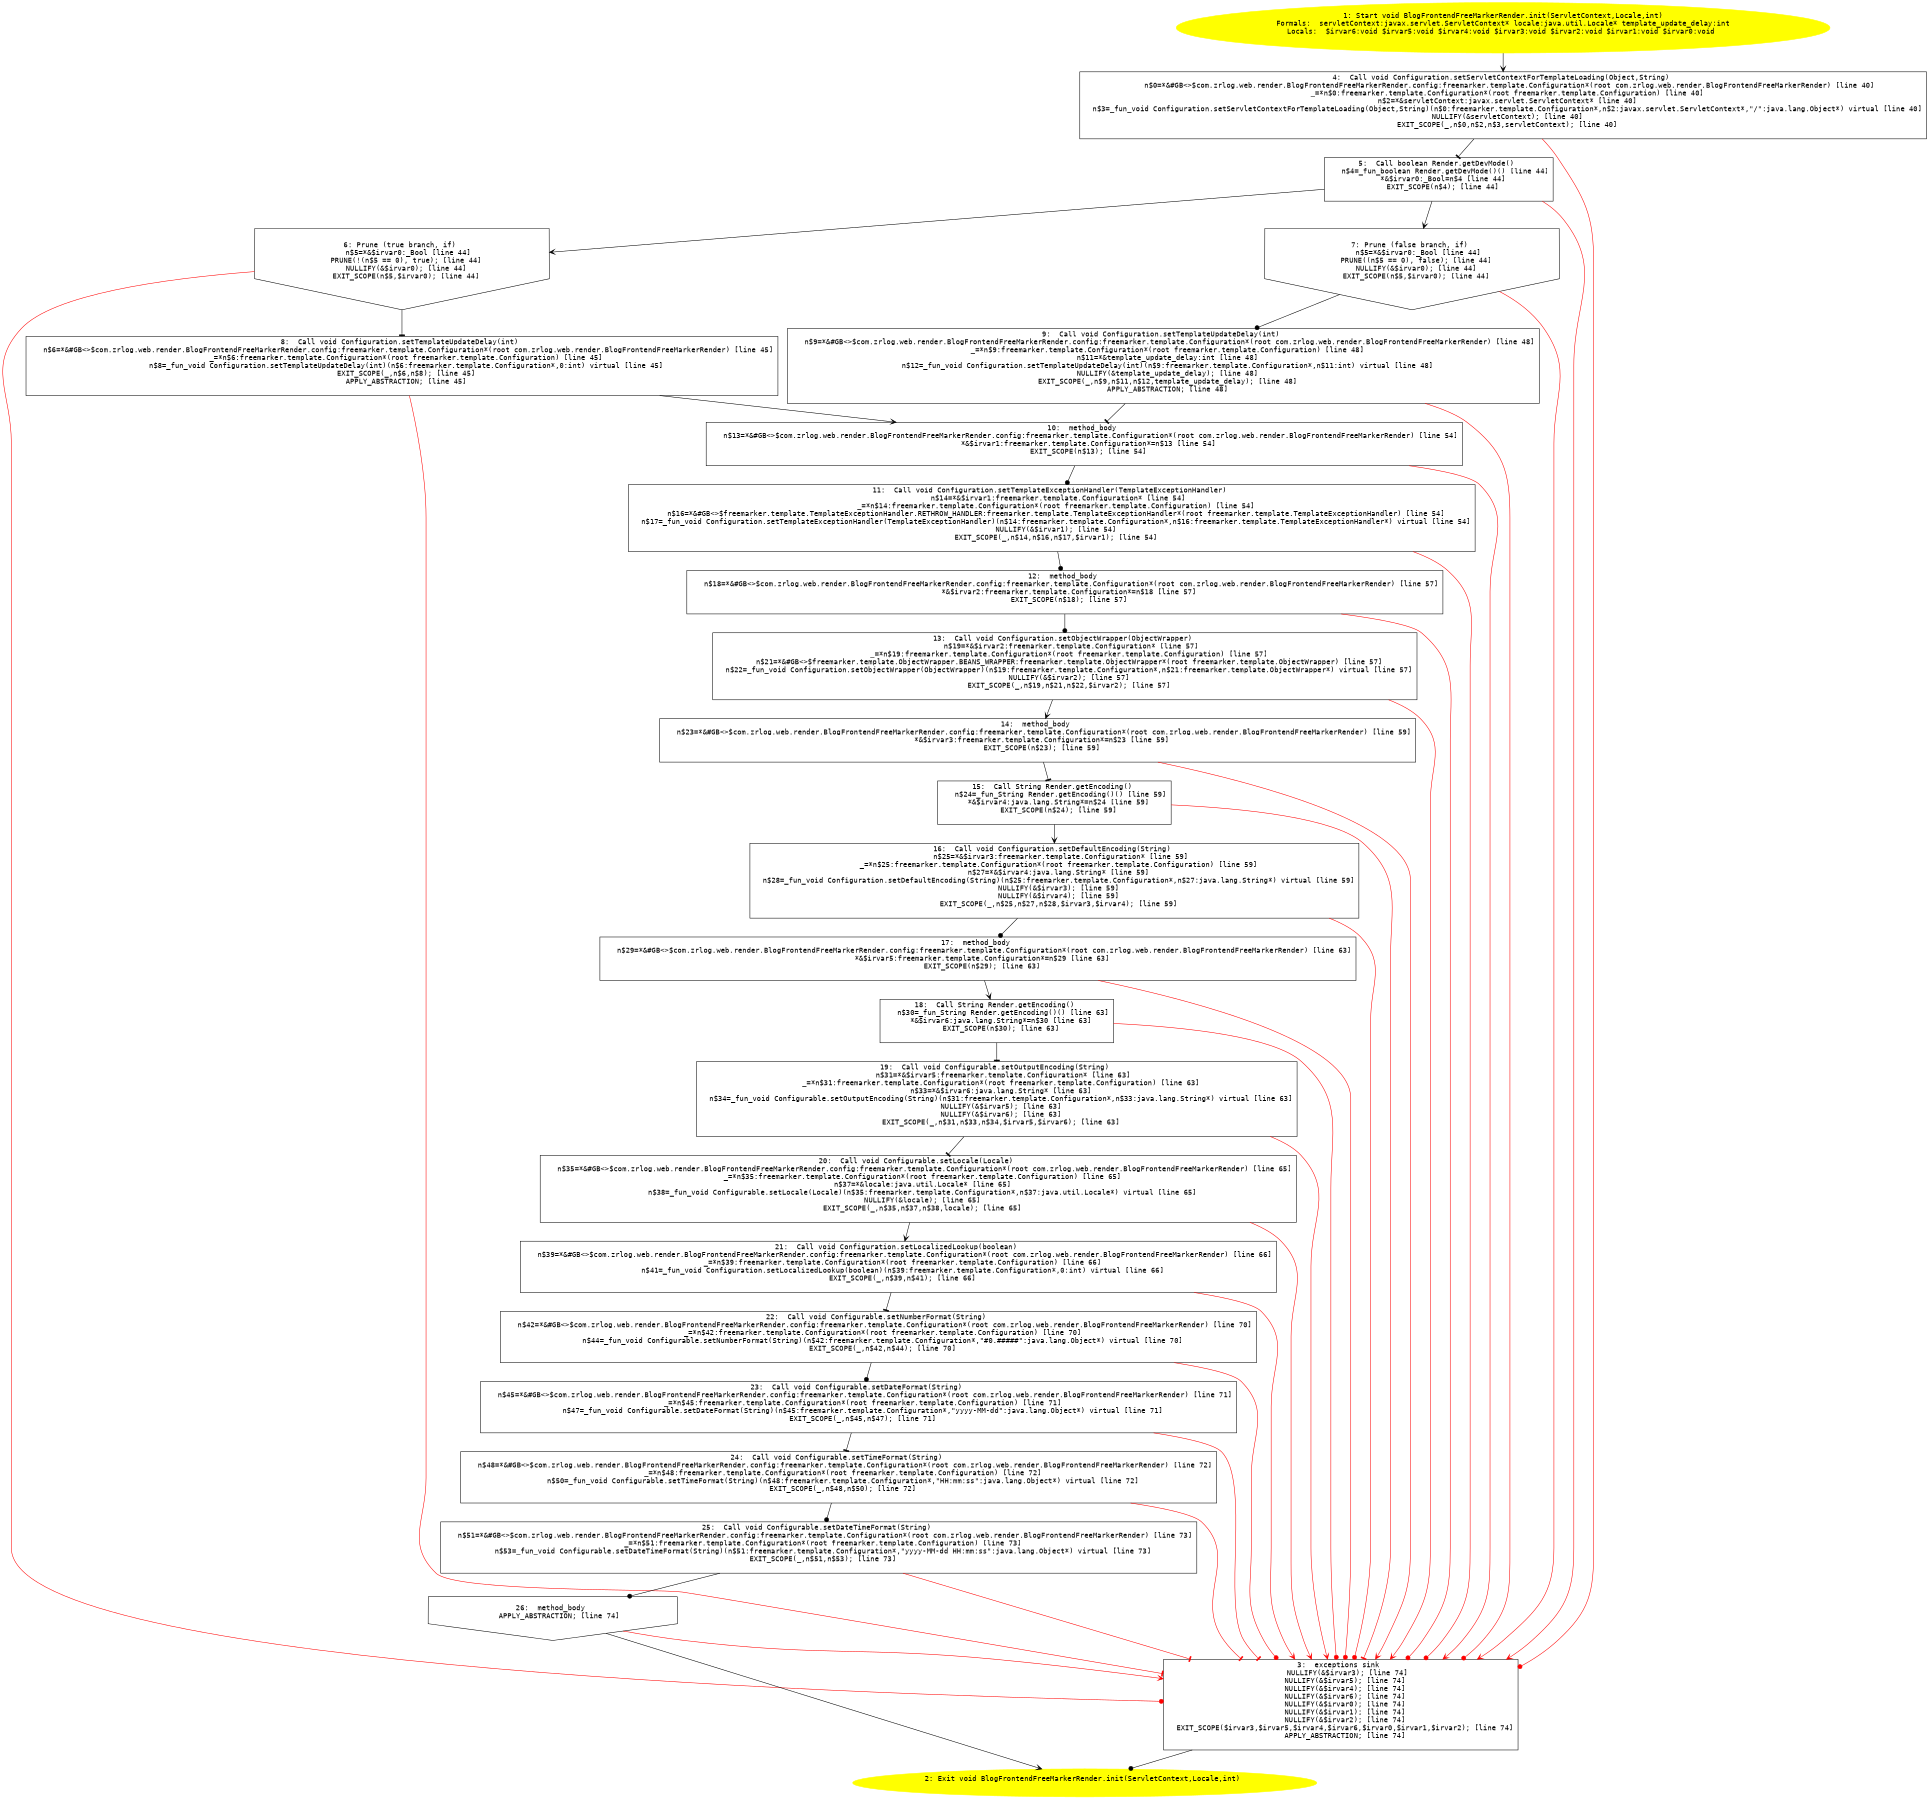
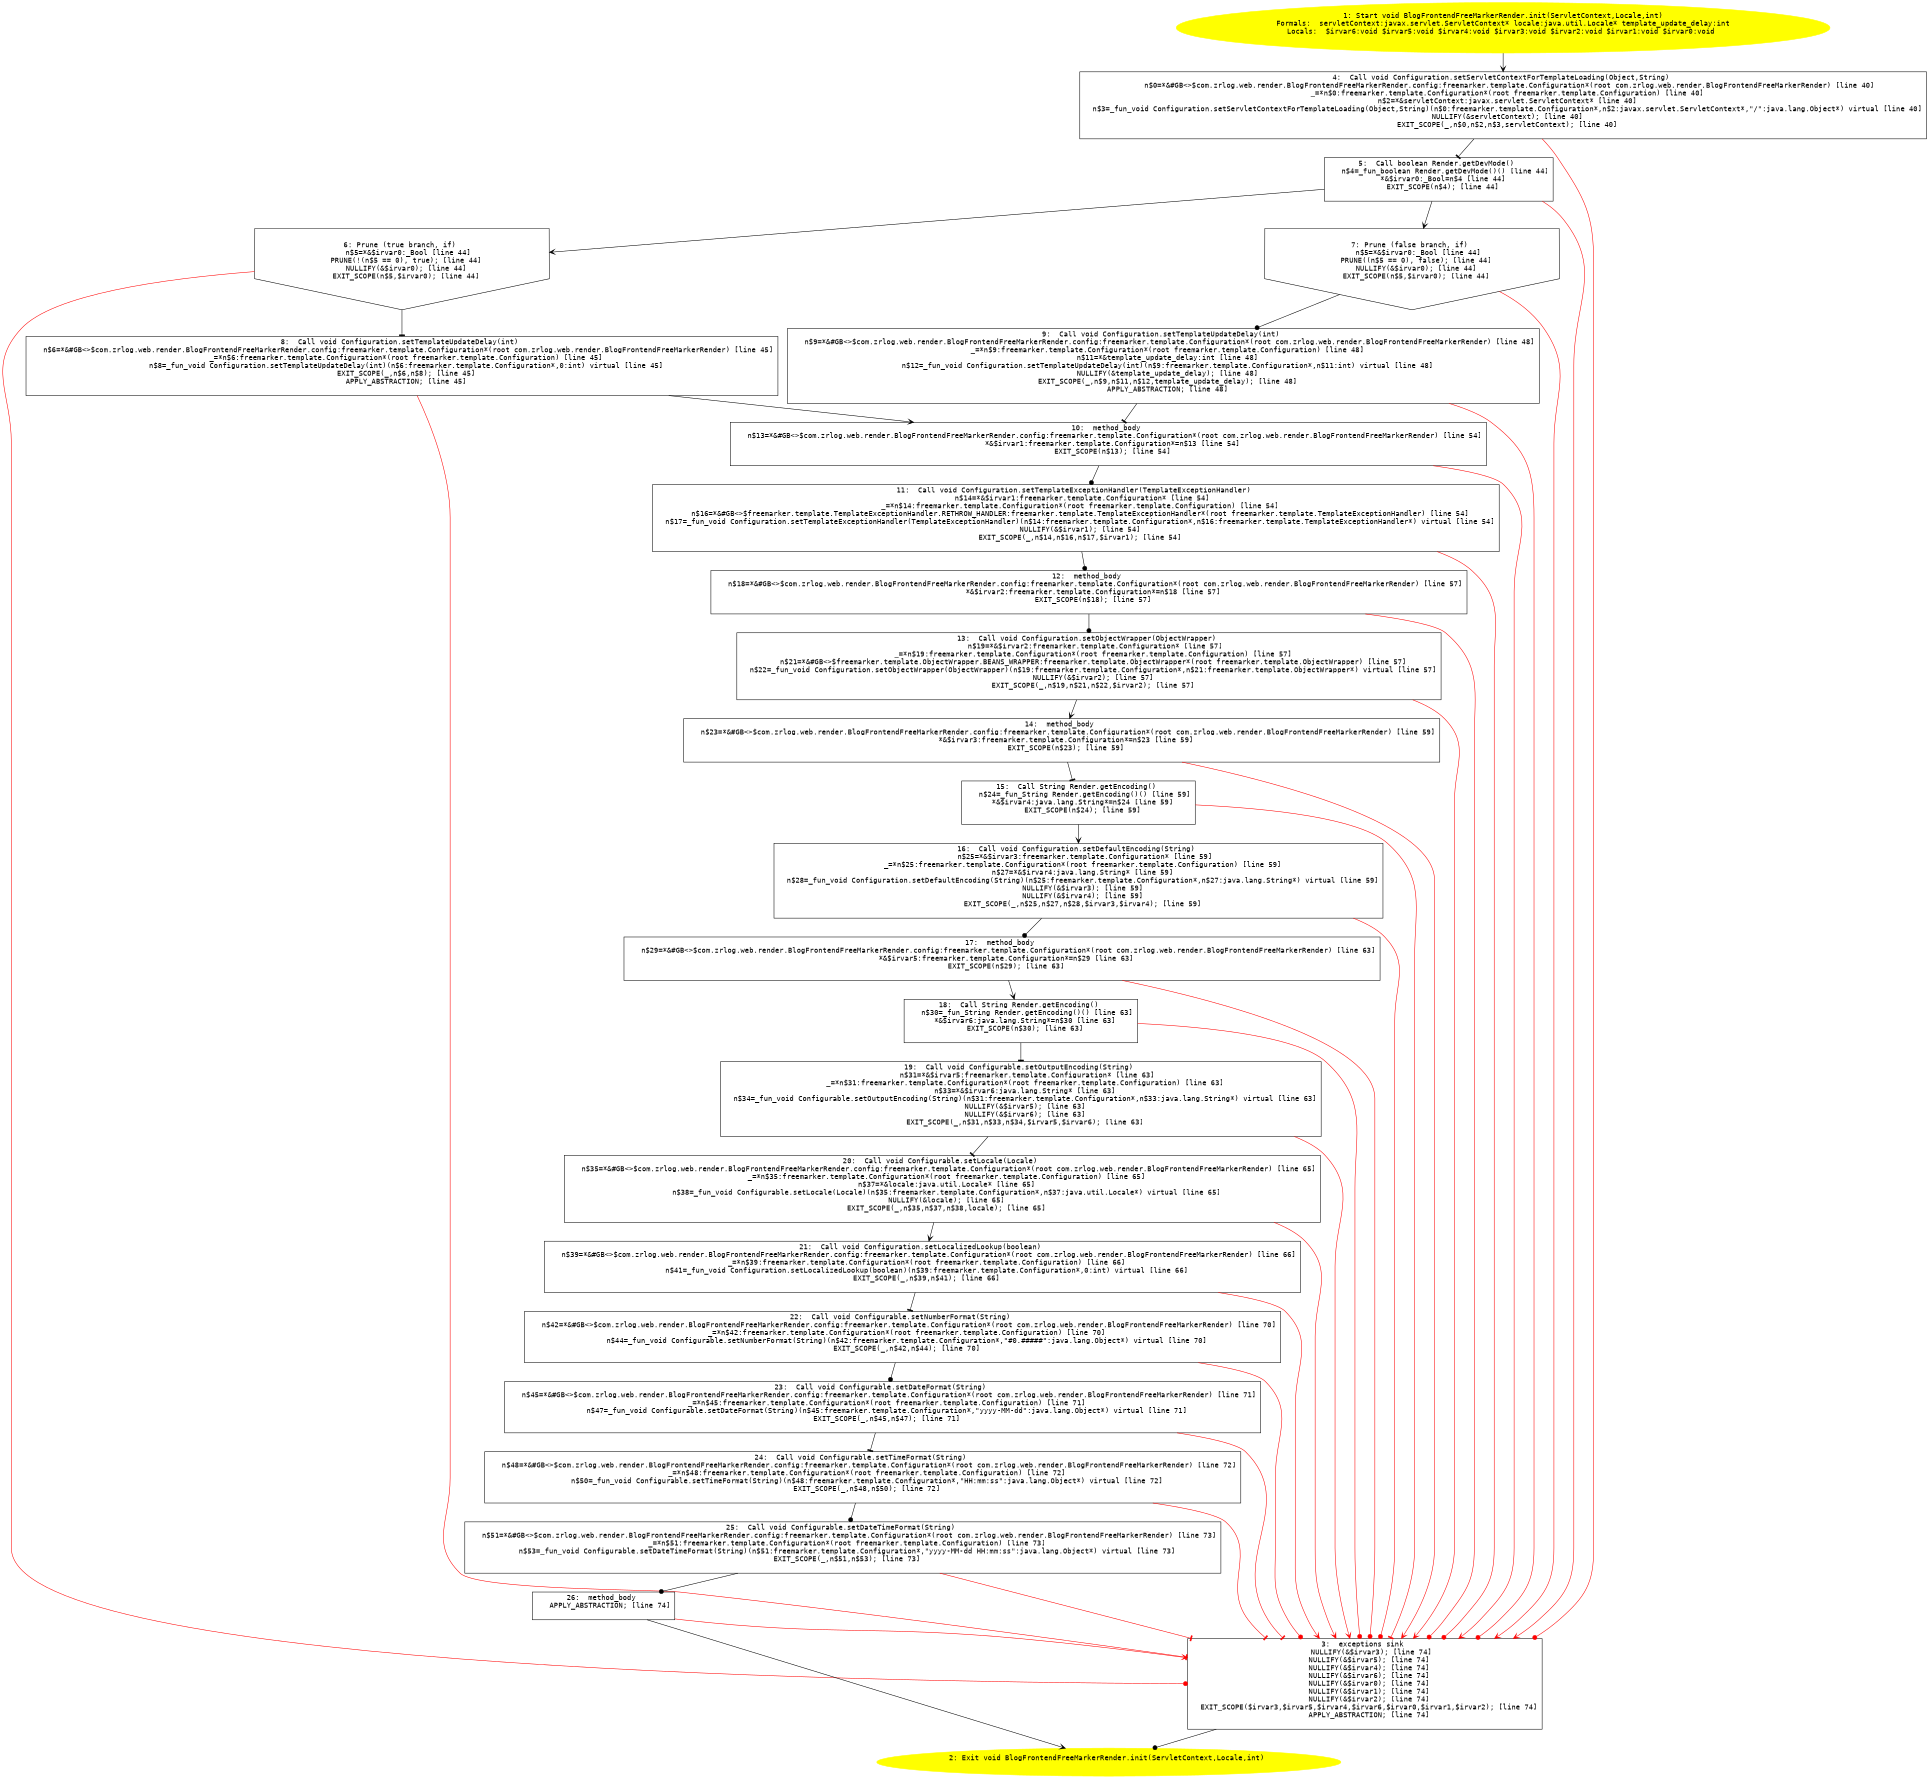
node "26:  method_body APPLY_ABSTRACTION; [line 74]": shape invhouse -> box
